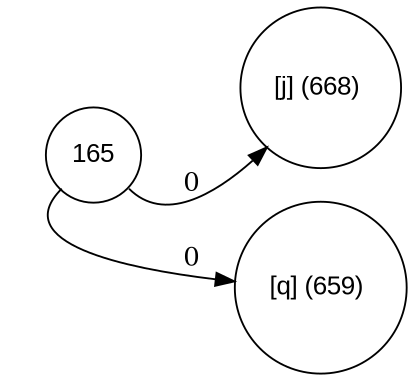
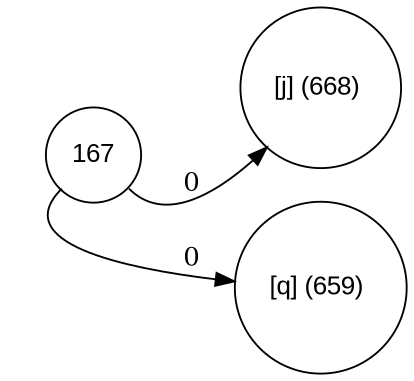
node "165": label "165" -> "167"
